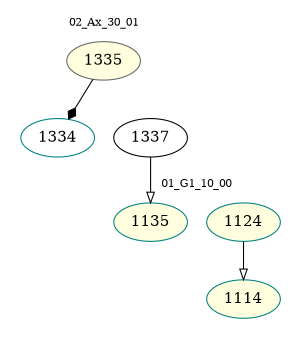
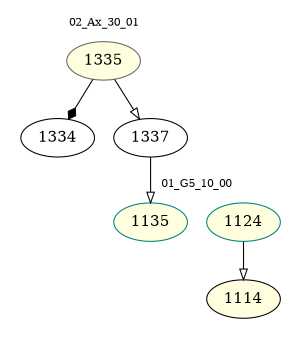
edge "1335" -> "1337": added
node "1334": color teal -> black
cluster "01_G1_10_00": label "01_G1_10_00" -> "01_G5_10_00"
node "1114": color teal -> black
